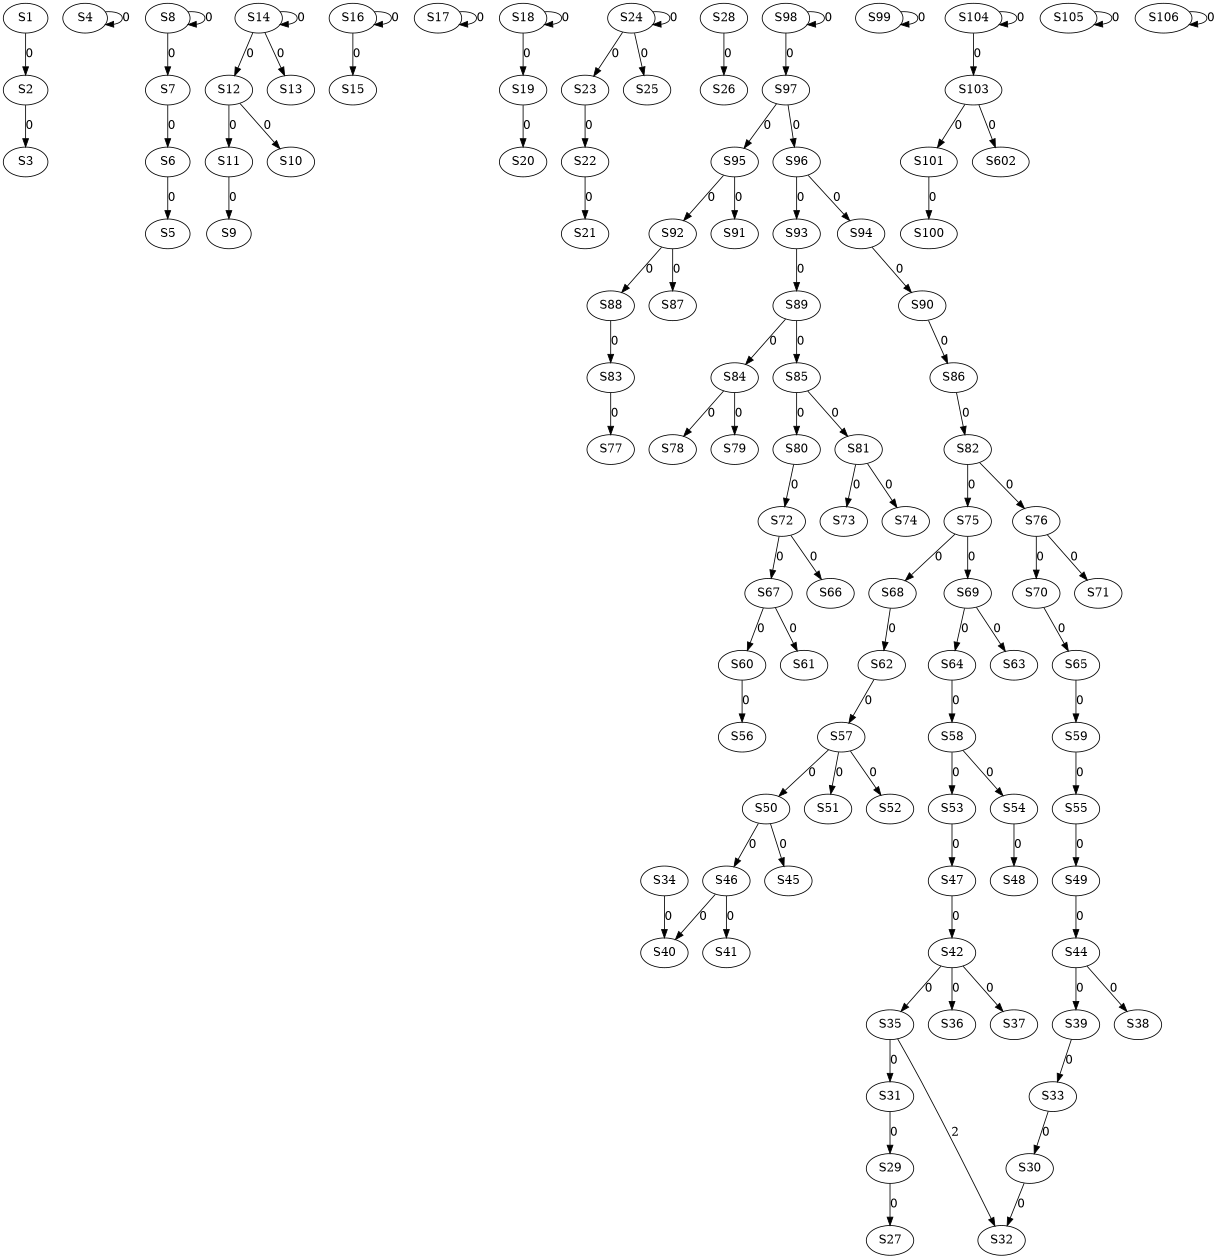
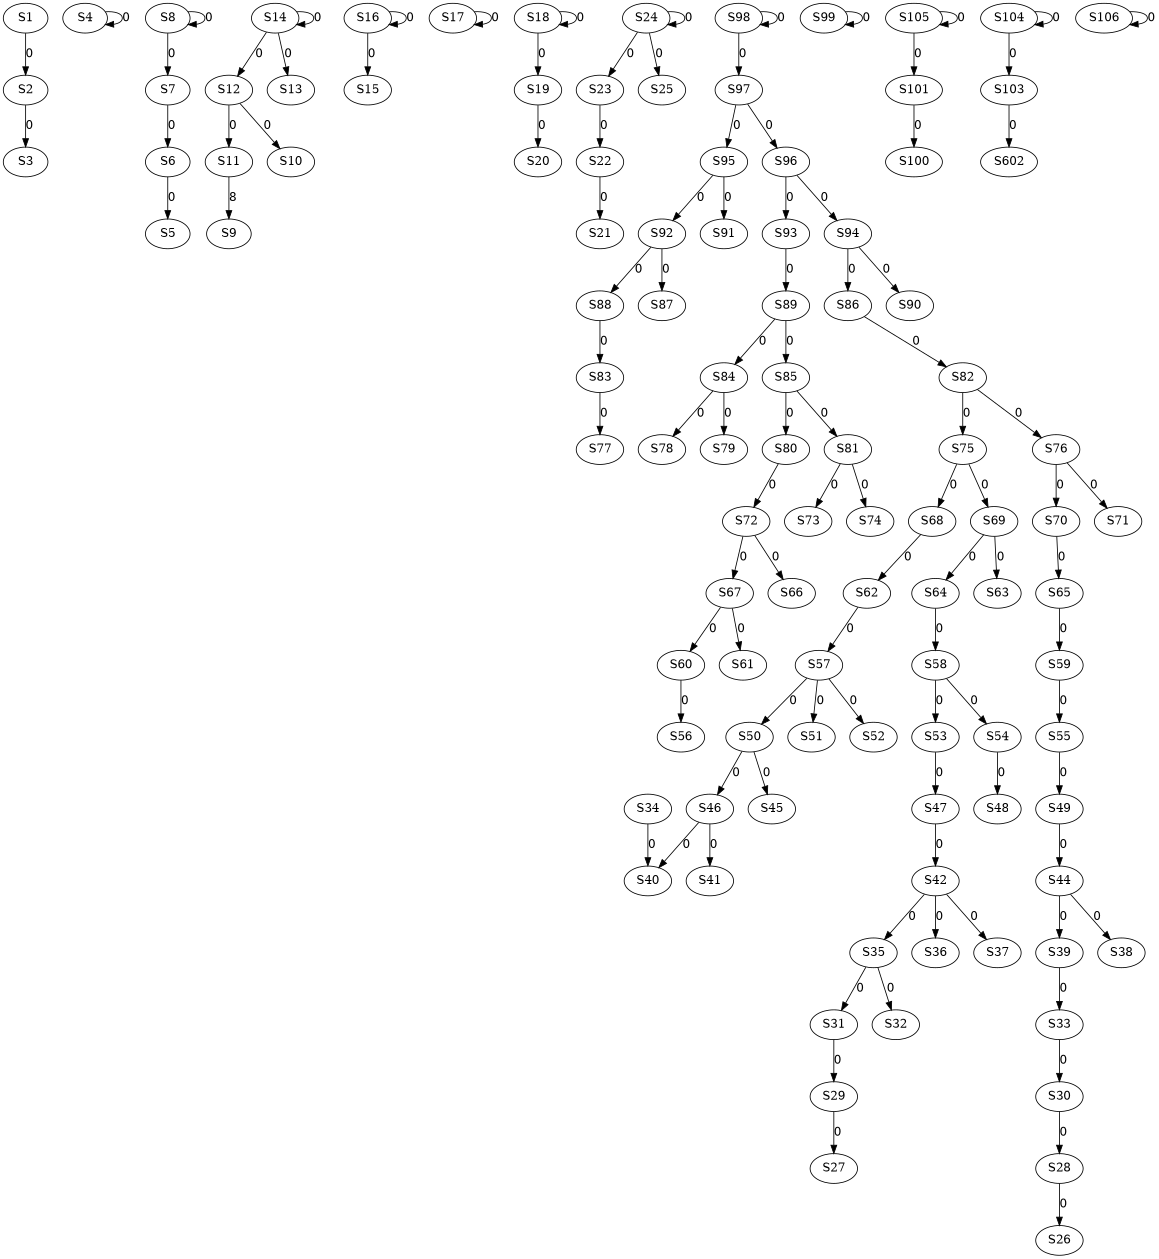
edge "S103" -> "S101": now "S105" -> "S101"
edge "S11" -> "S9": label "0" -> "8"
edge "S90" -> "S86": now "S94" -> "S86"
edge "S35" -> "S32": label "2" -> "0"
edge "S30" -> "S32": now "S30" -> "S28"
